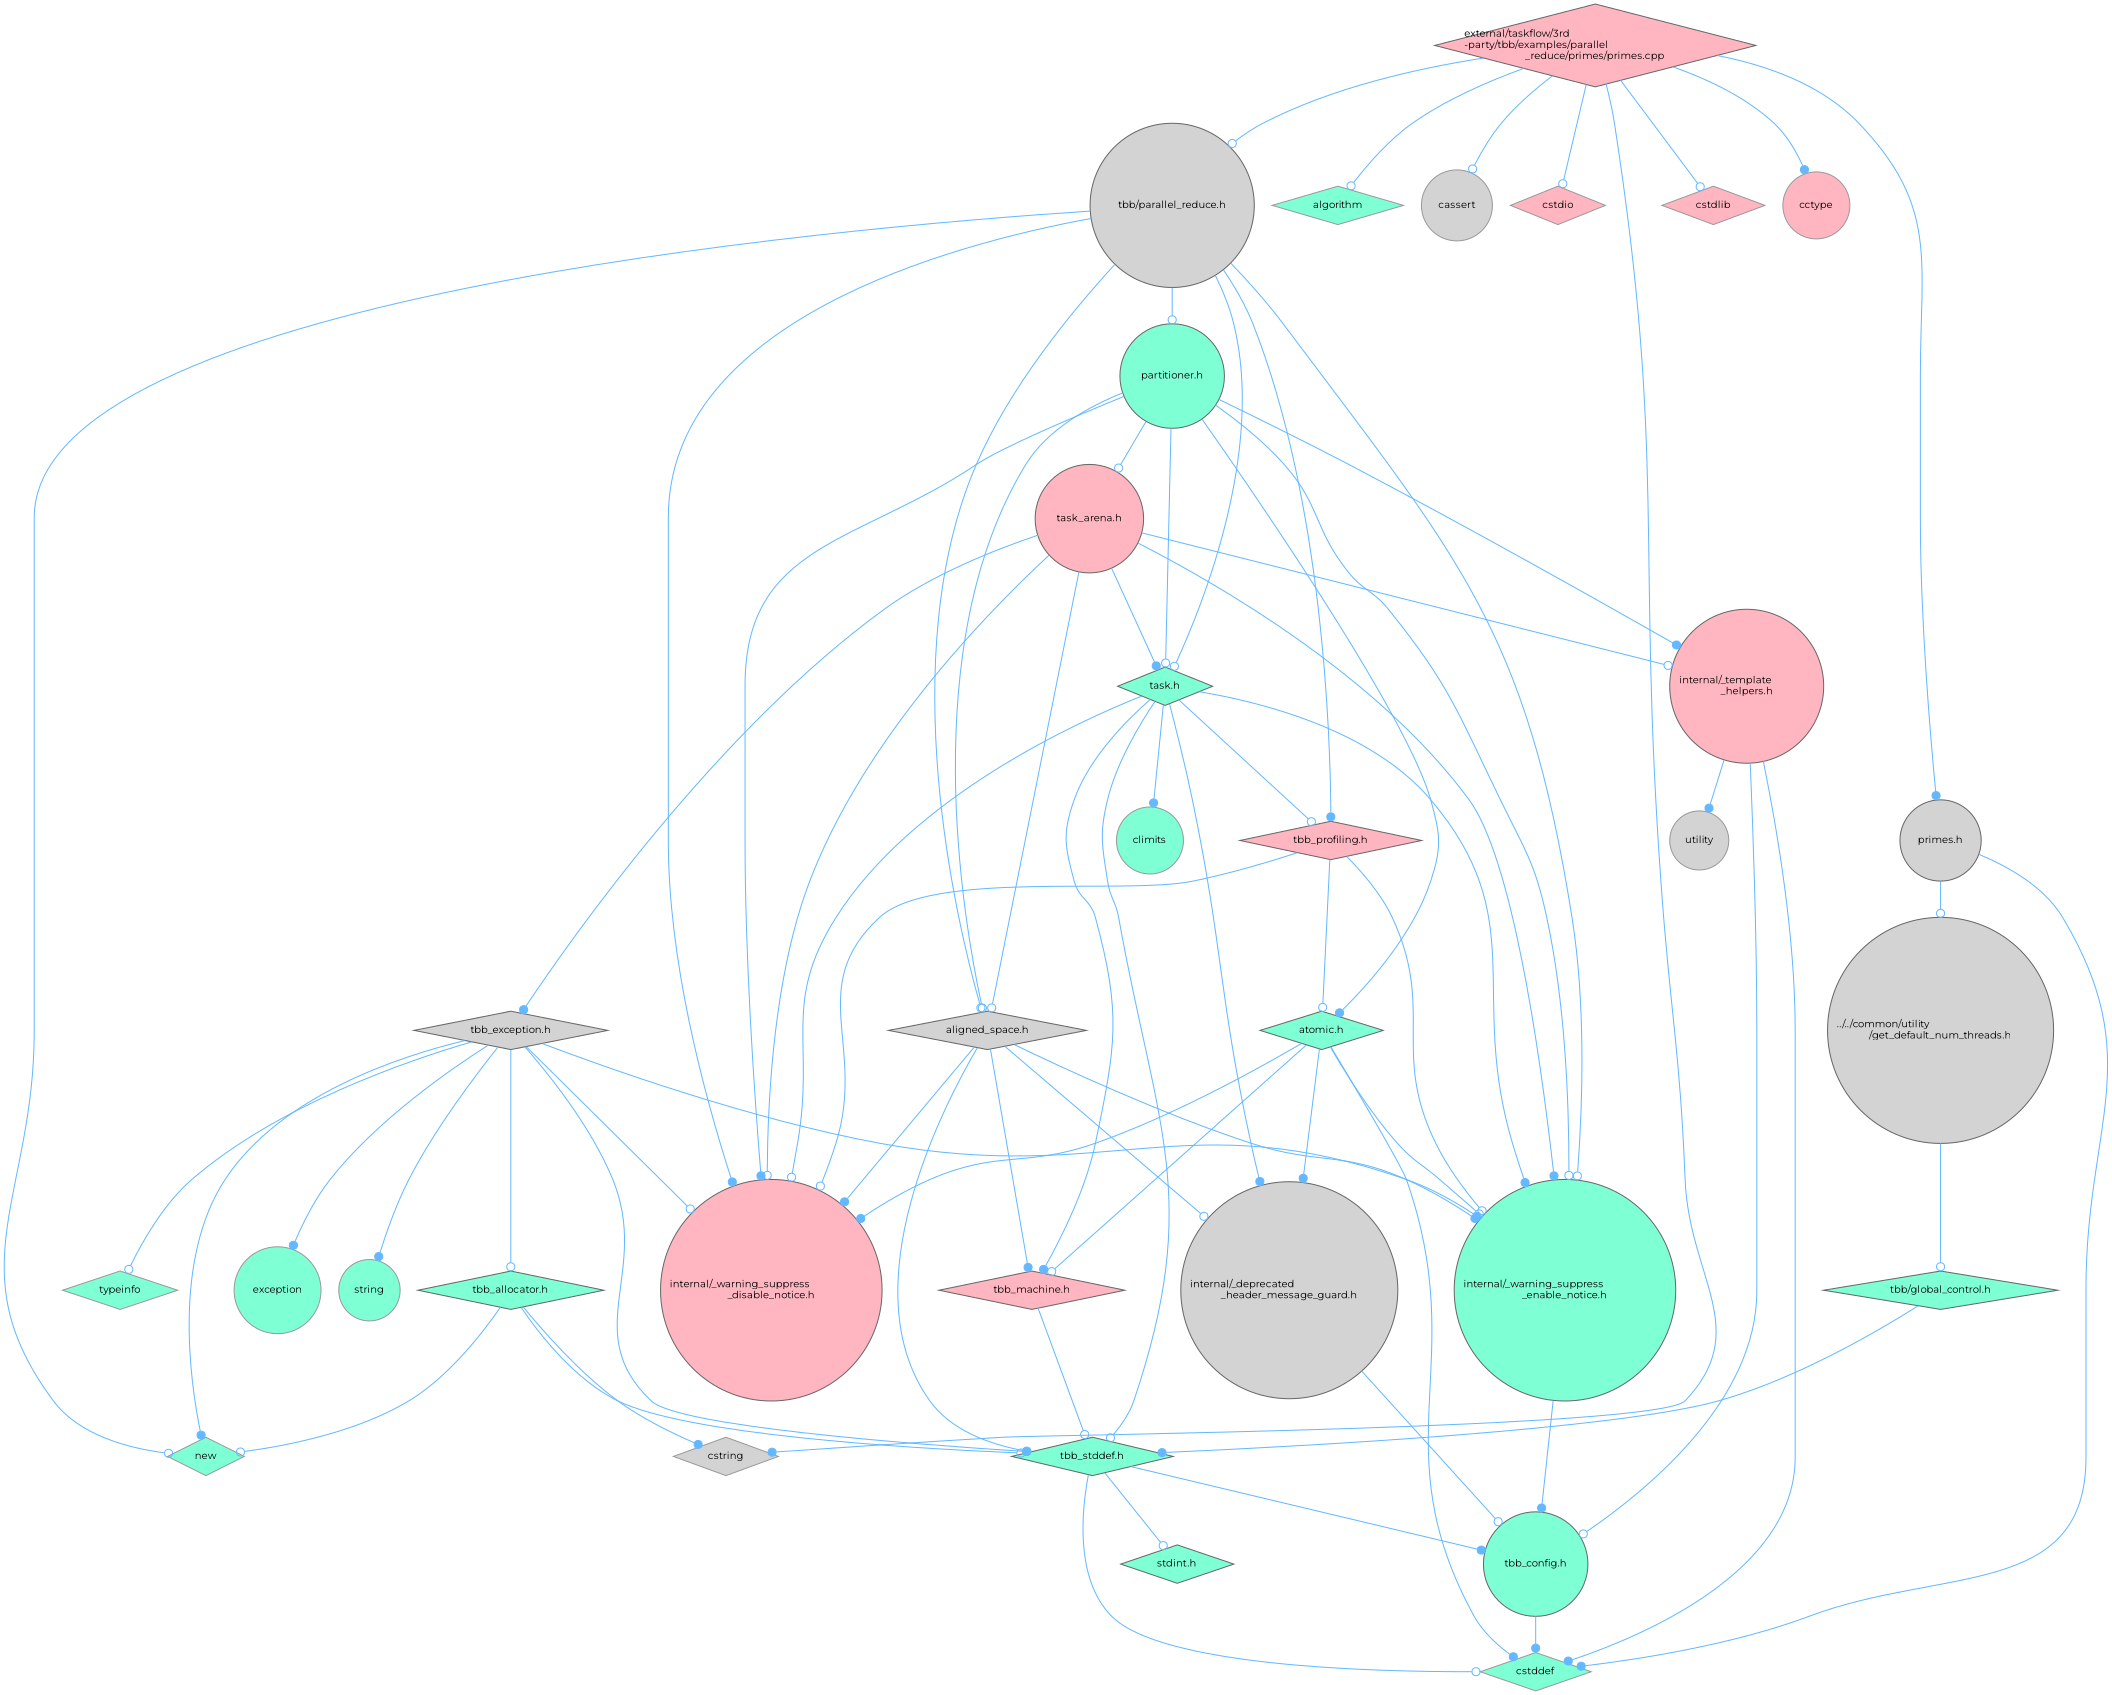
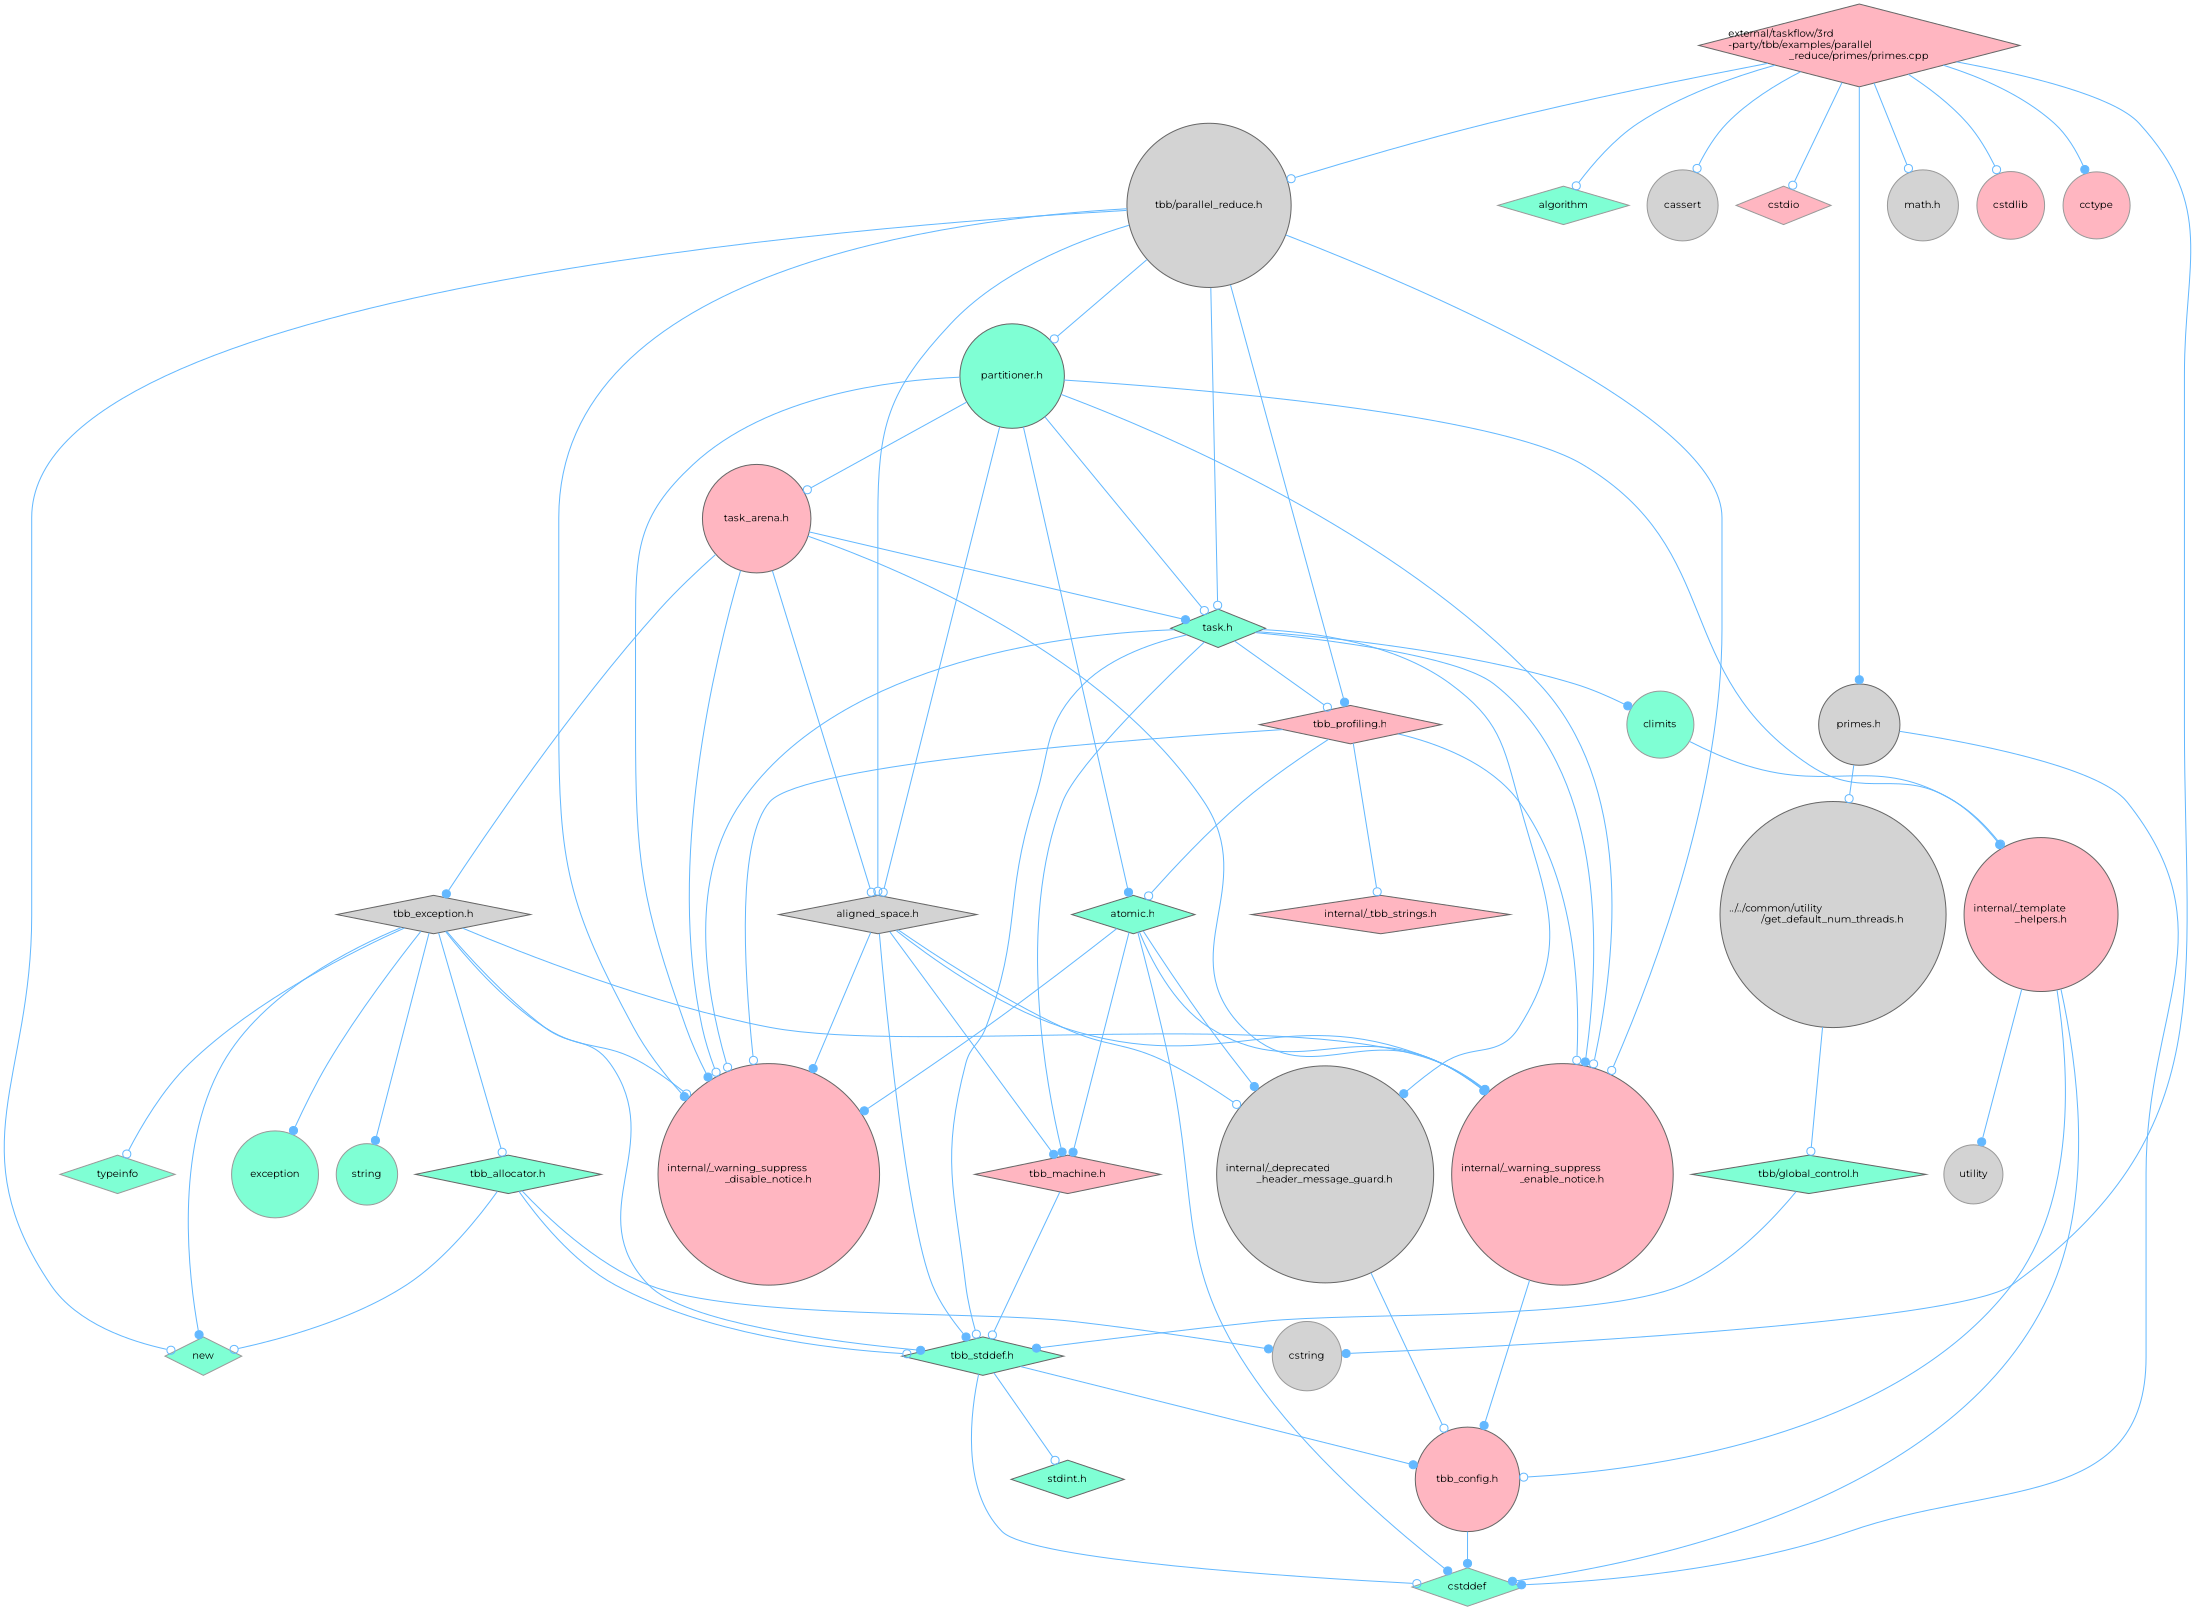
node "cstdlib": shape diamond -> circle
node "math.h": added
edge "task_arena.h" -> "internal/_template _helpers.h": now "climits" -> "internal/_template _helpers.h"
node "internal/_tbb_strings.h": added
edge "atomic.h" -> "tbb_machine.h": arrowhead odot -> dot
node "internal/_warning_suppress _enable_notice.h": fillcolor aquamarine -> lightpink
node "cstring": shape diamond -> circle
node "tbb_config.h": fillcolor aquamarine -> lightpink
